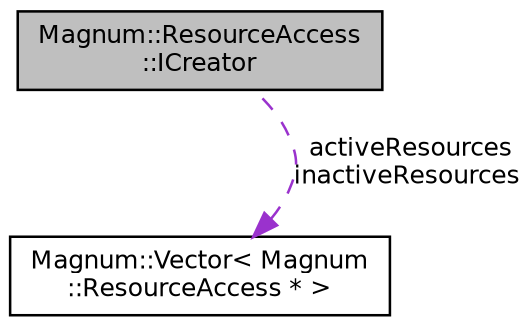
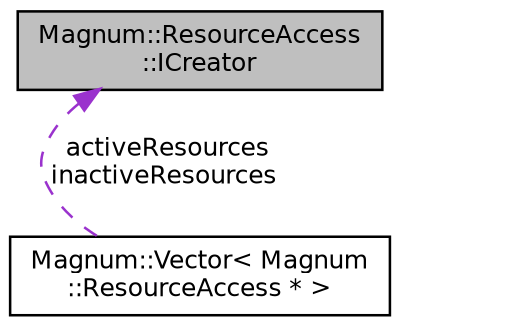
edge "Magnum::ResourceAccess ::ICreator" -> "Magnum::Vector< Magnum ::ResourceAccess * >": reversed
